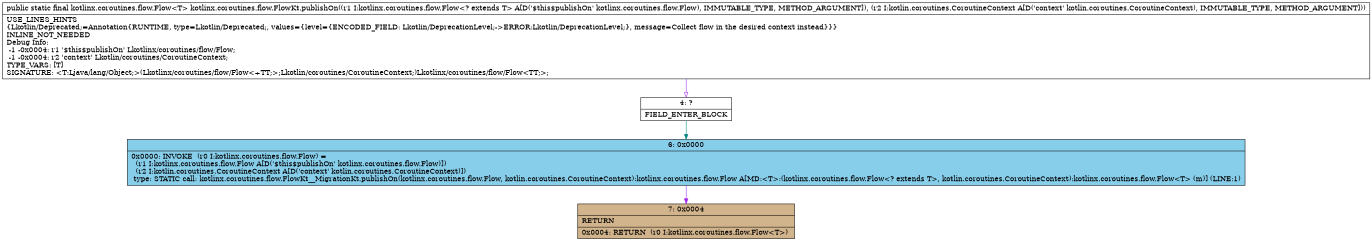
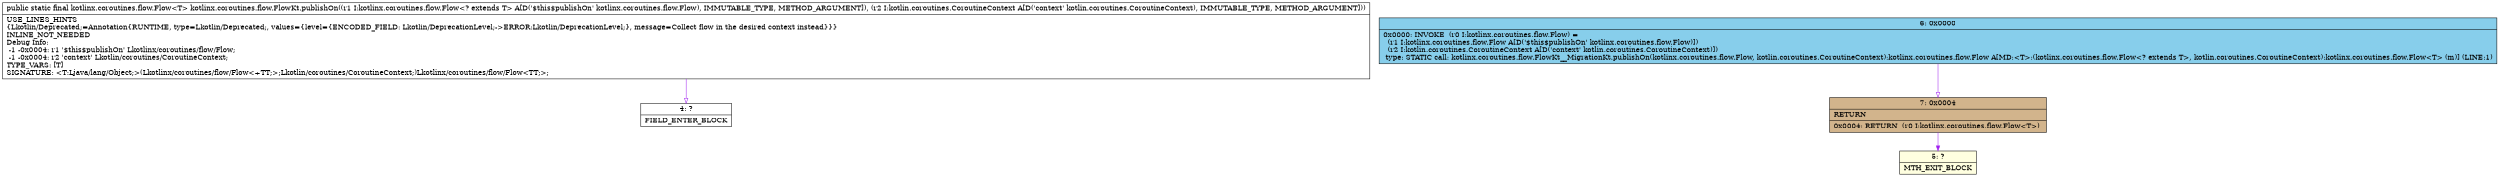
edge "4: ?" -> "6: 0x0000": removed
node "5: ?": added
edge "6: 0x0000" -> "7: 0x0004": arrowhead normal -> onormal
